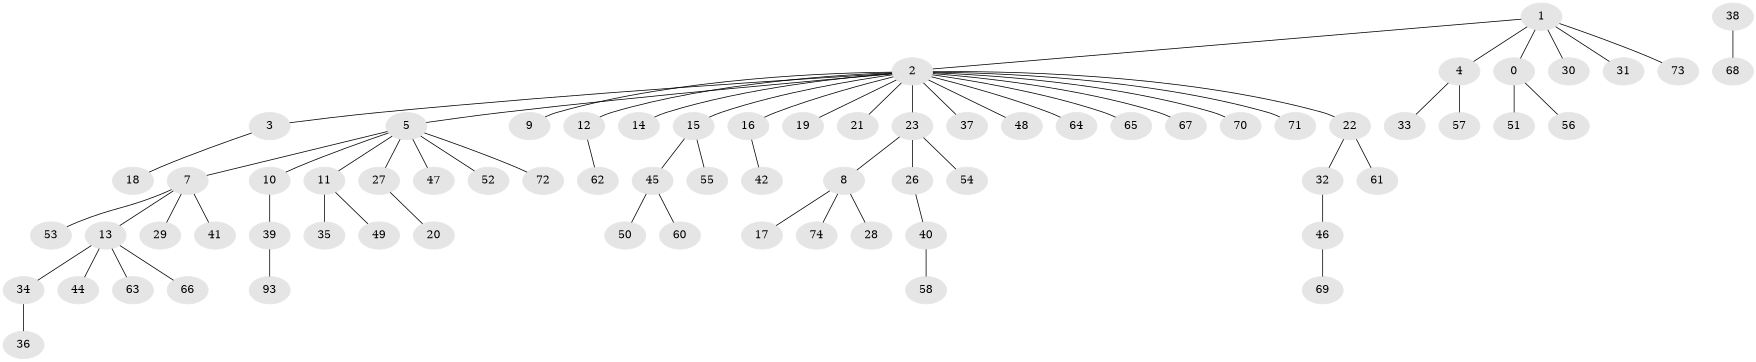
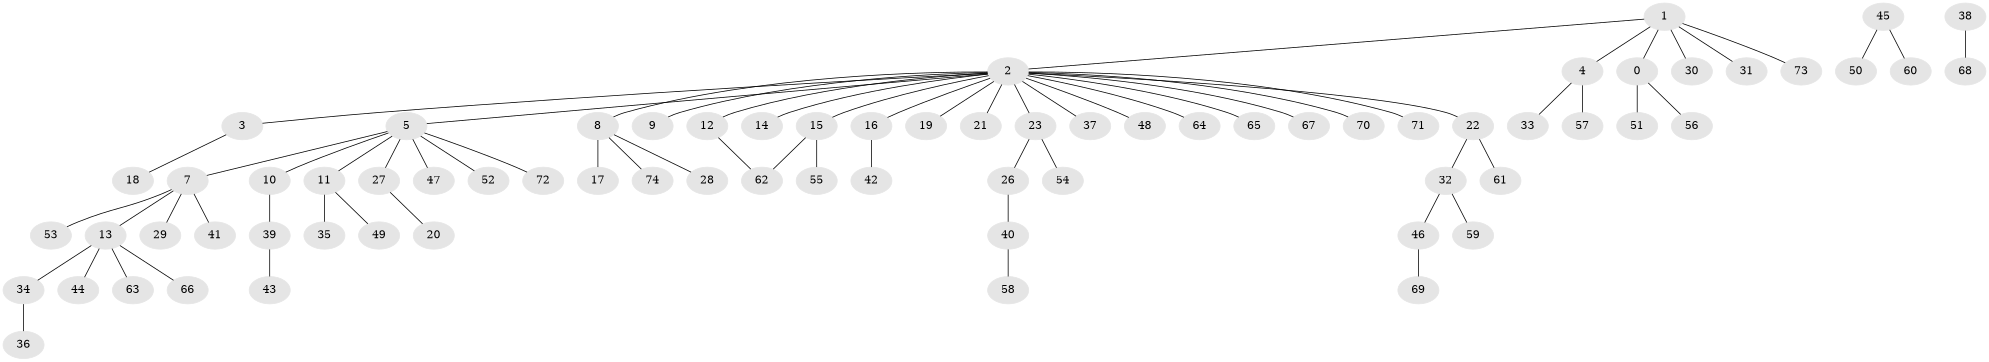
edge "15" -- "45": now "15" -- "62"
edge "23" -- "8": now "2" -- "8"
node "59": added
node "93": label "93" -> "43"
